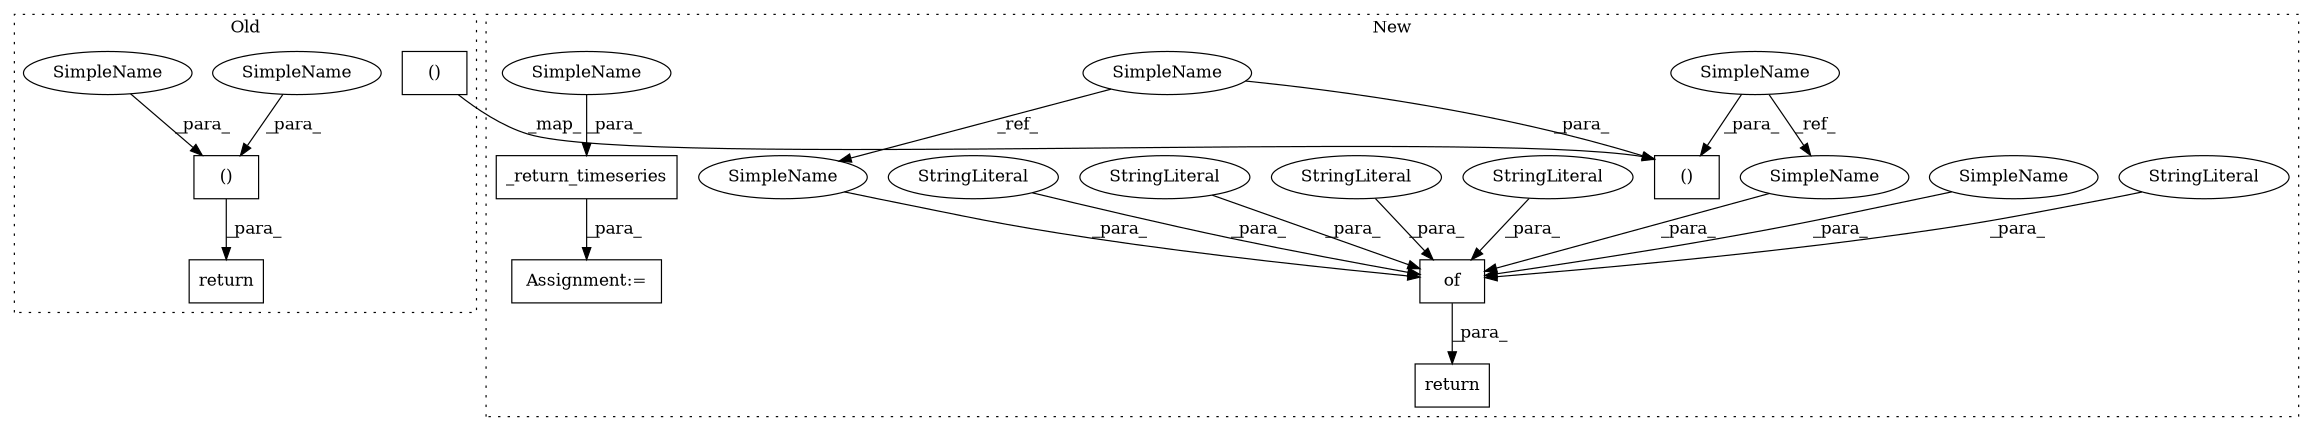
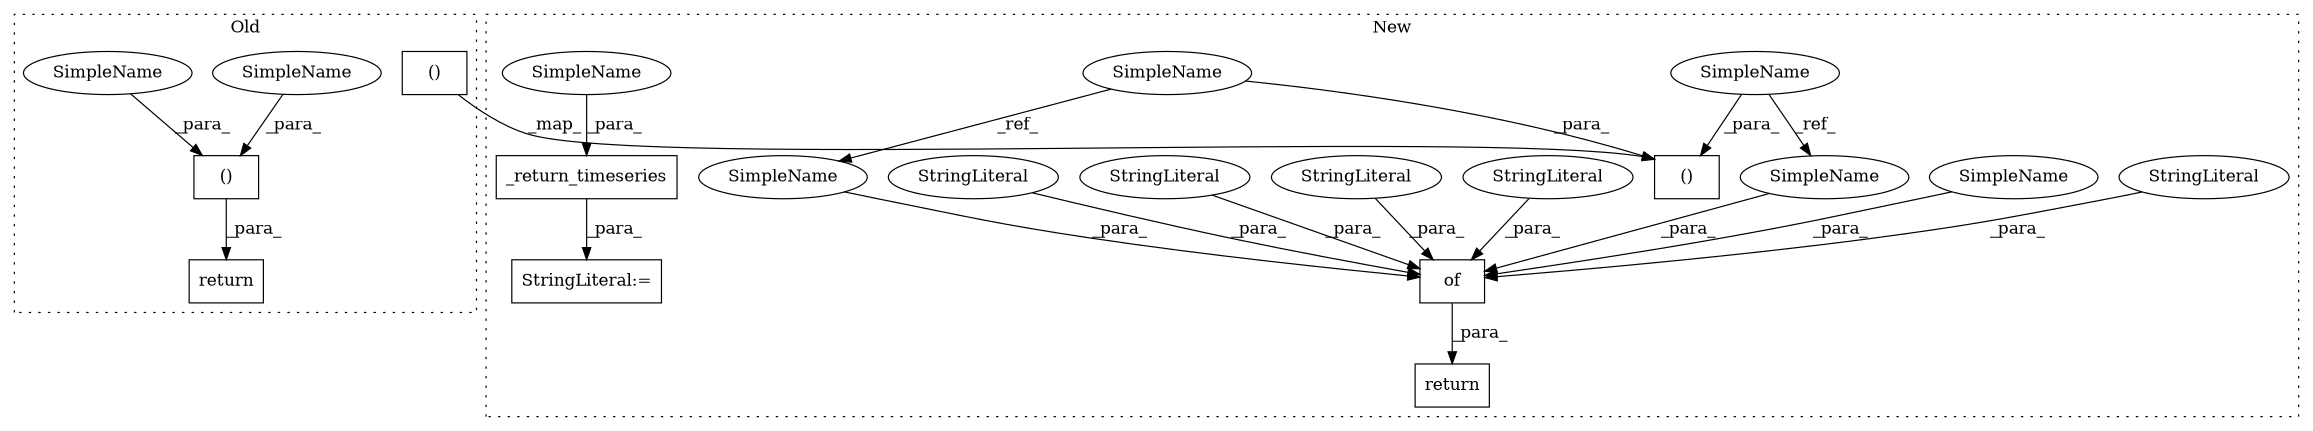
node "Assignment:=": label "Assignment:=" -> "StringLiteral:="
